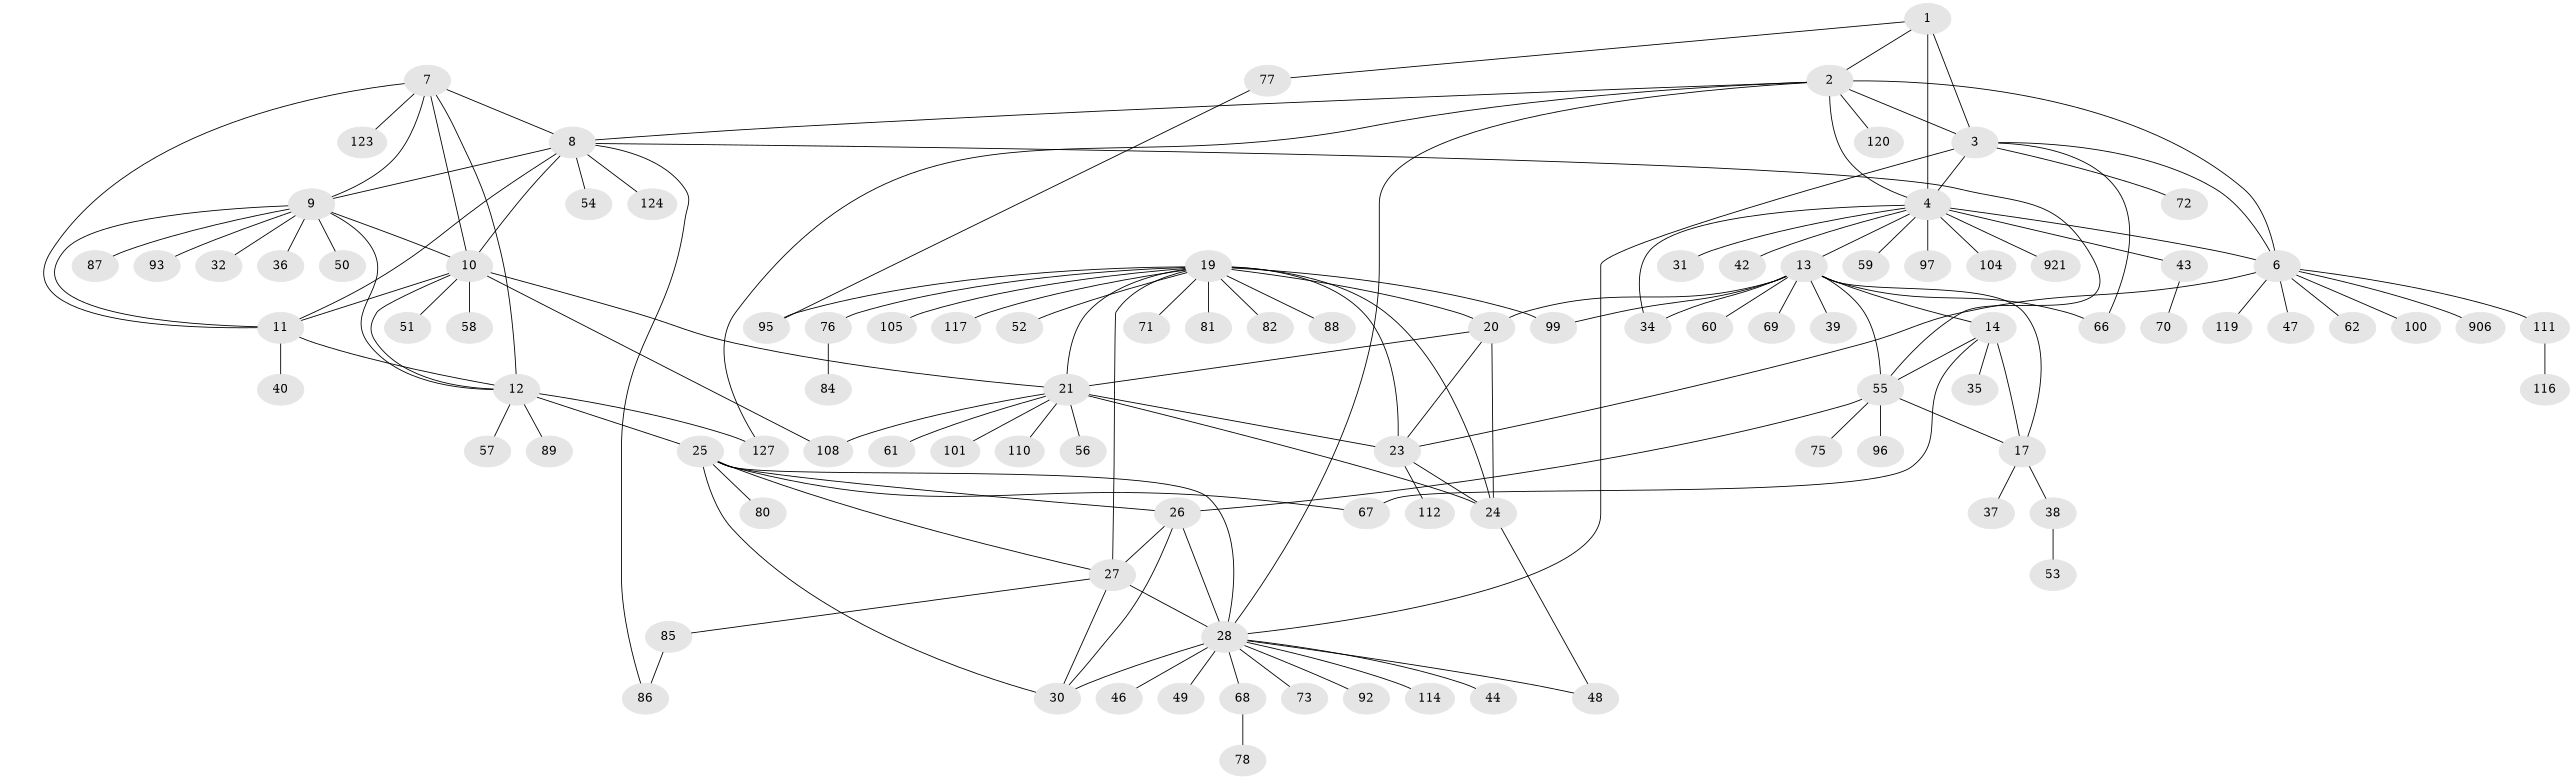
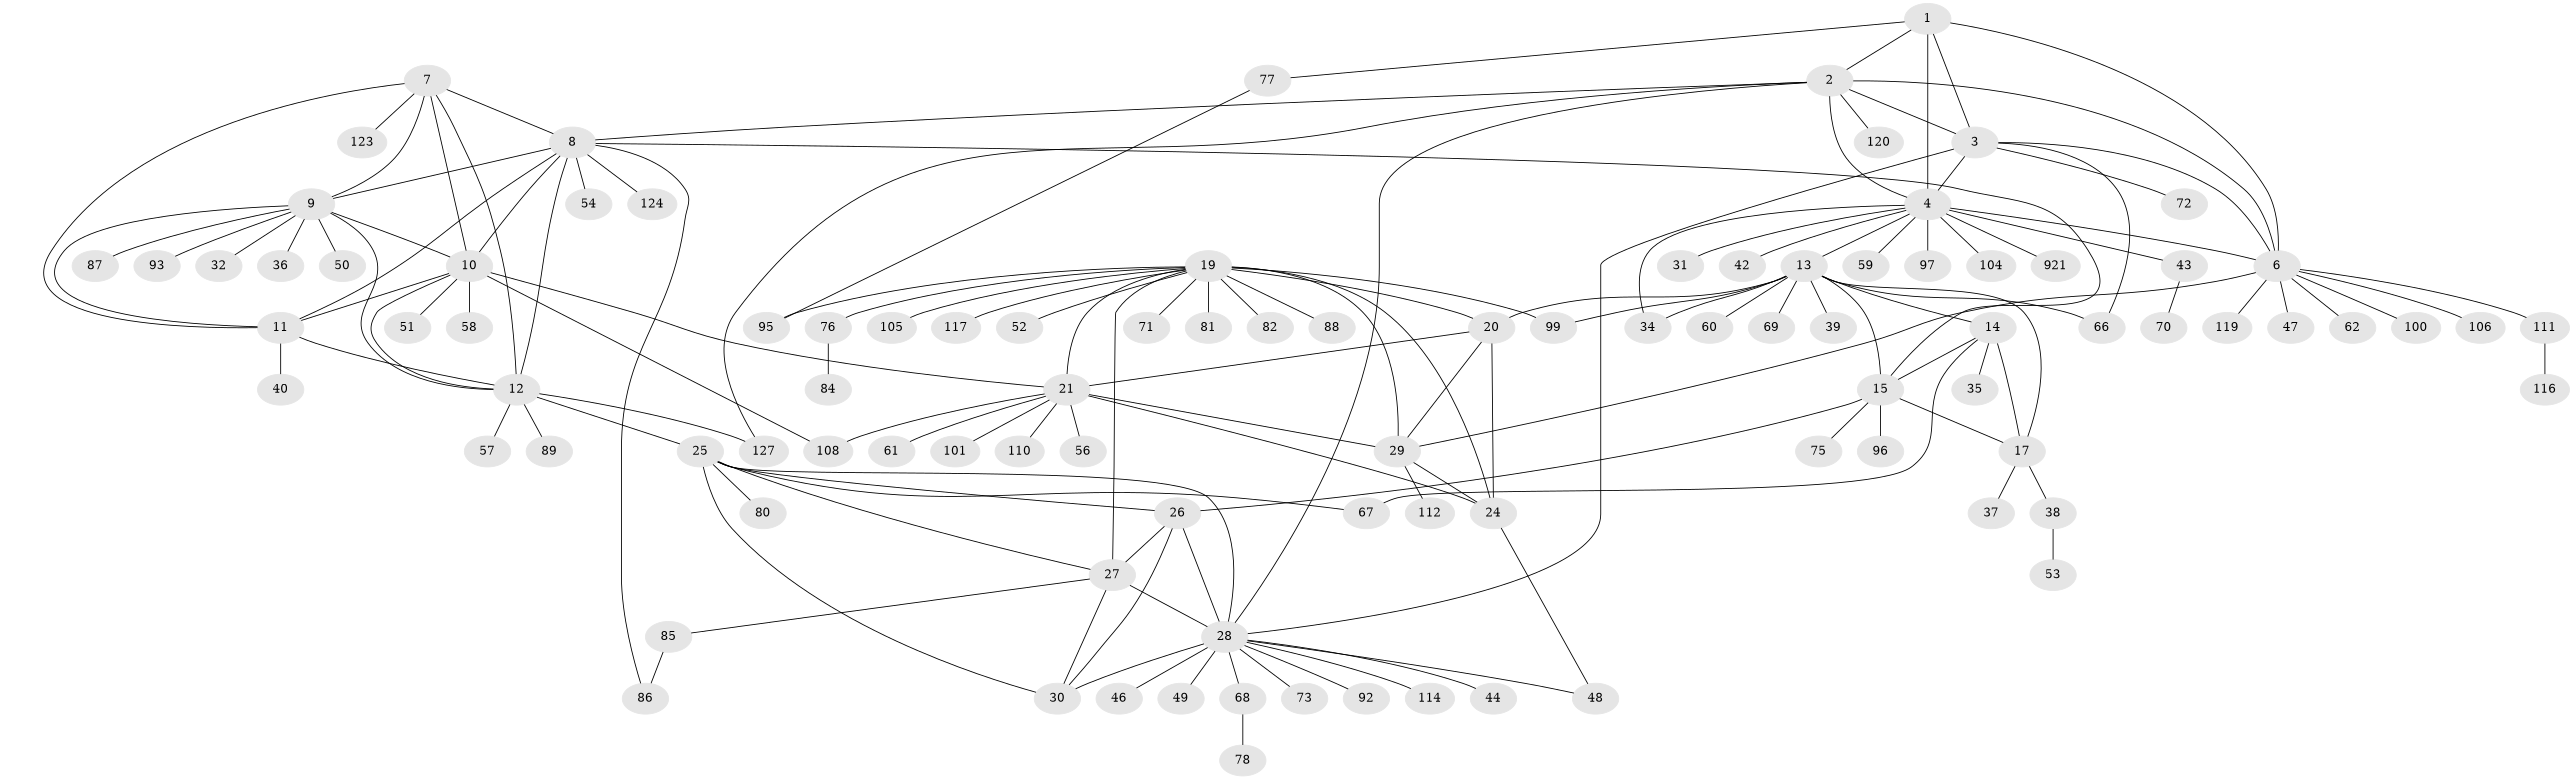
edge "1" -- "6": added
edge "8" -- "12": added
node "906": label "906" -> "106"
node "55": label "55" -> "15"
node "23": label "23" -> "29"
